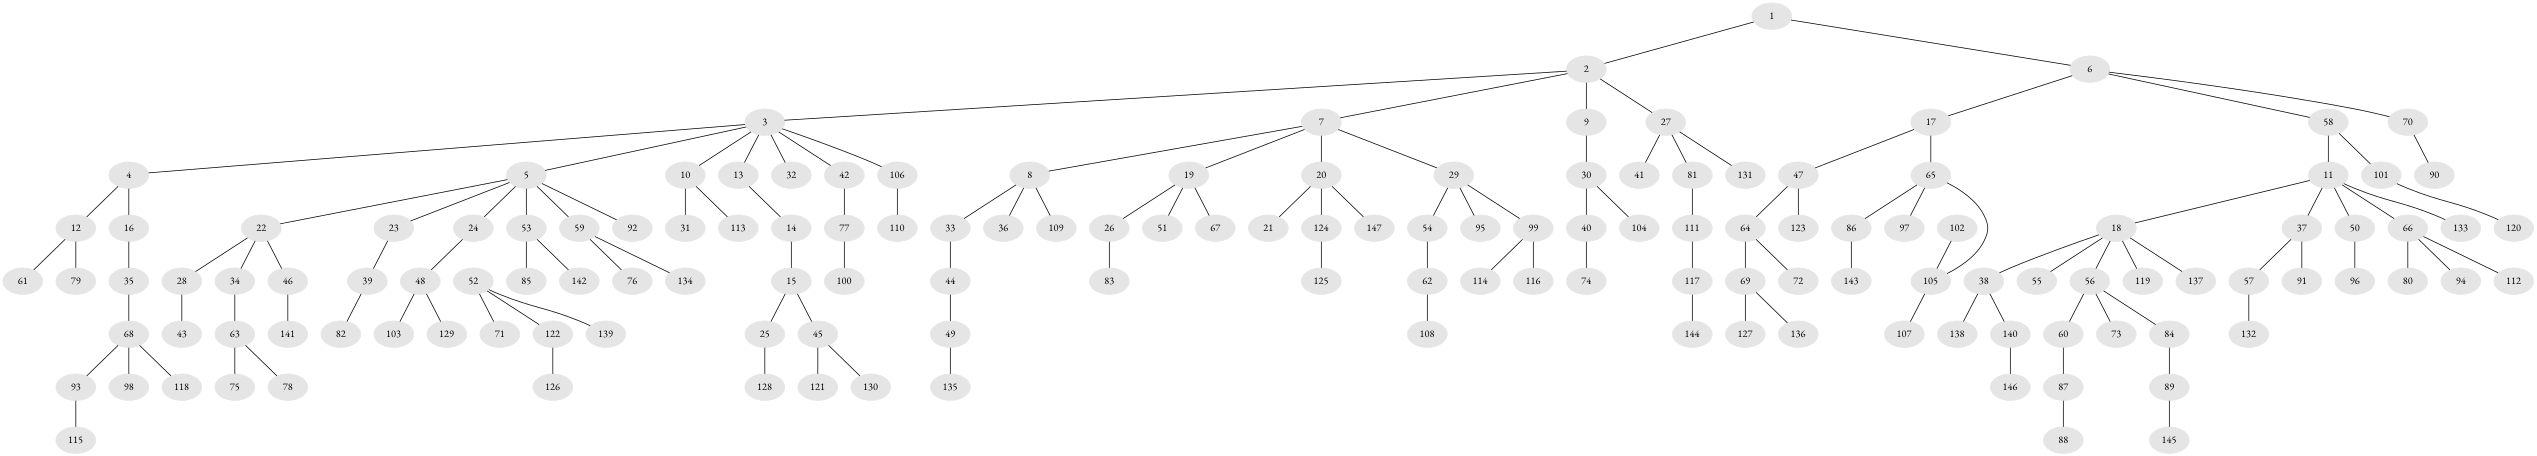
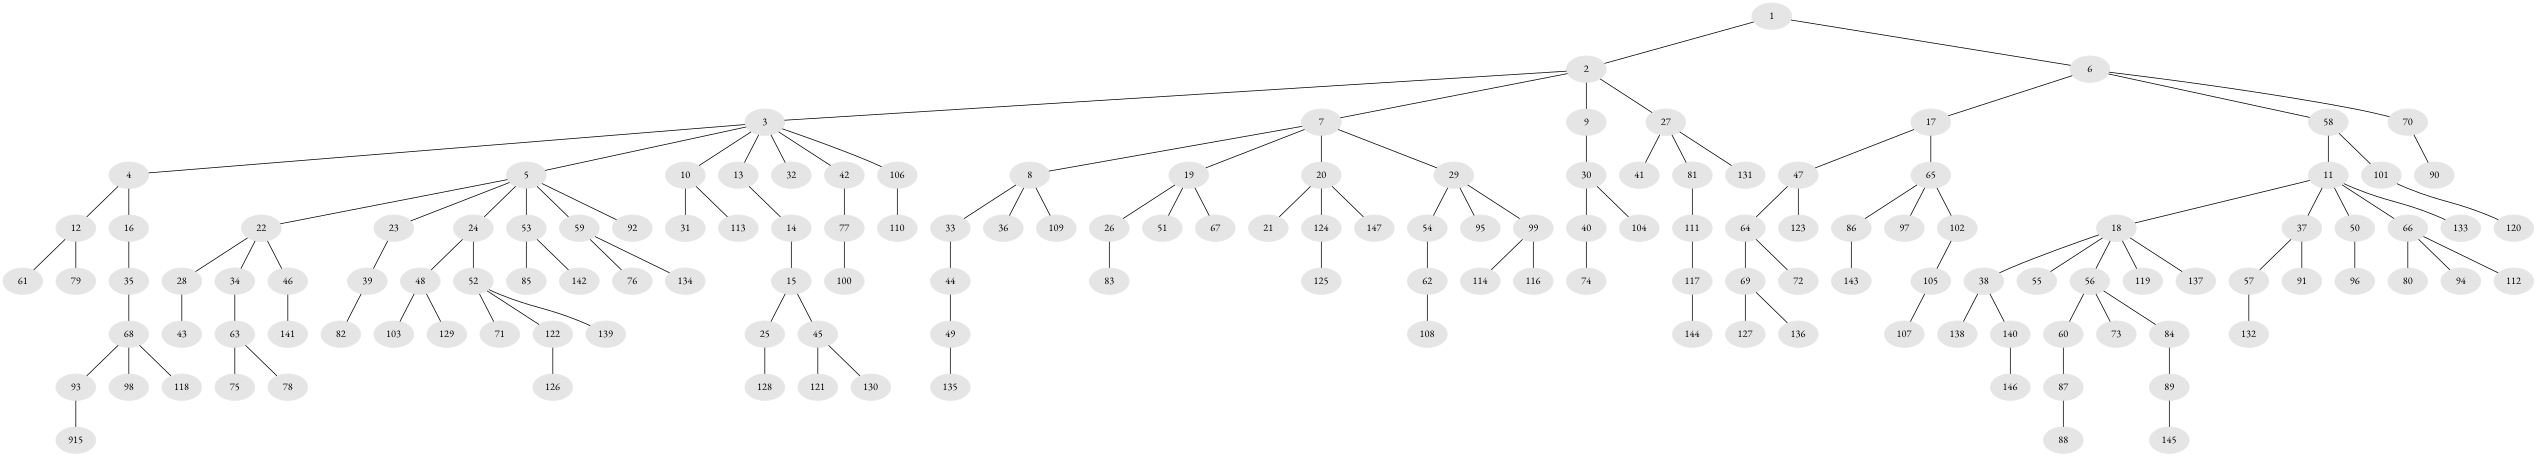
edge "65" -- "105": now "65" -- "102"
edge "24" -- "52": added
node "115": label "115" -> "915"
